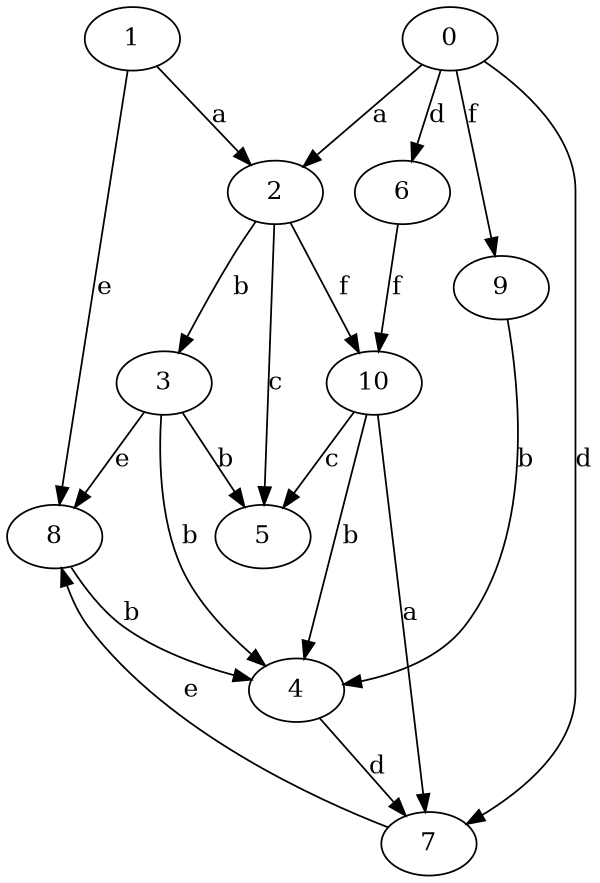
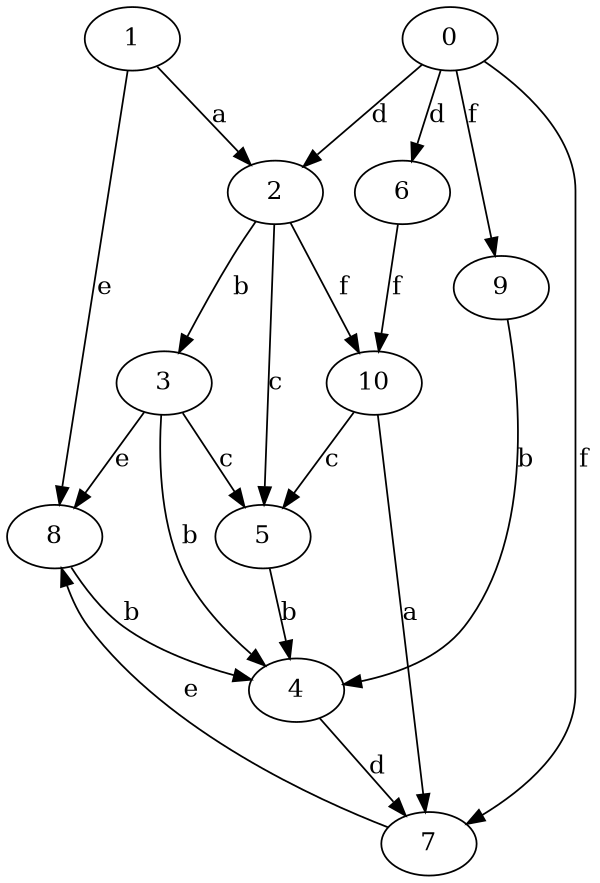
edge "0" -> "2": label "a" -> "d"
edge "3" -> "5": label "b" -> "c"
edge "0" -> "7": label "d" -> "f"
edge "10" -> "4": now "5" -> "4"
